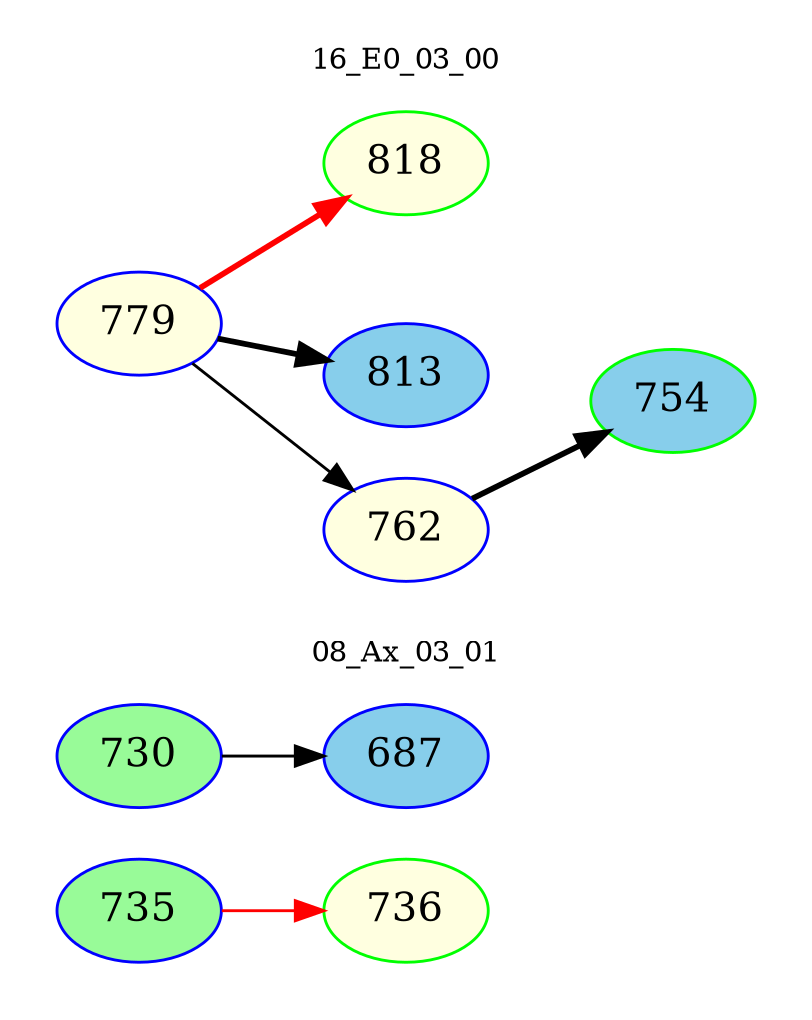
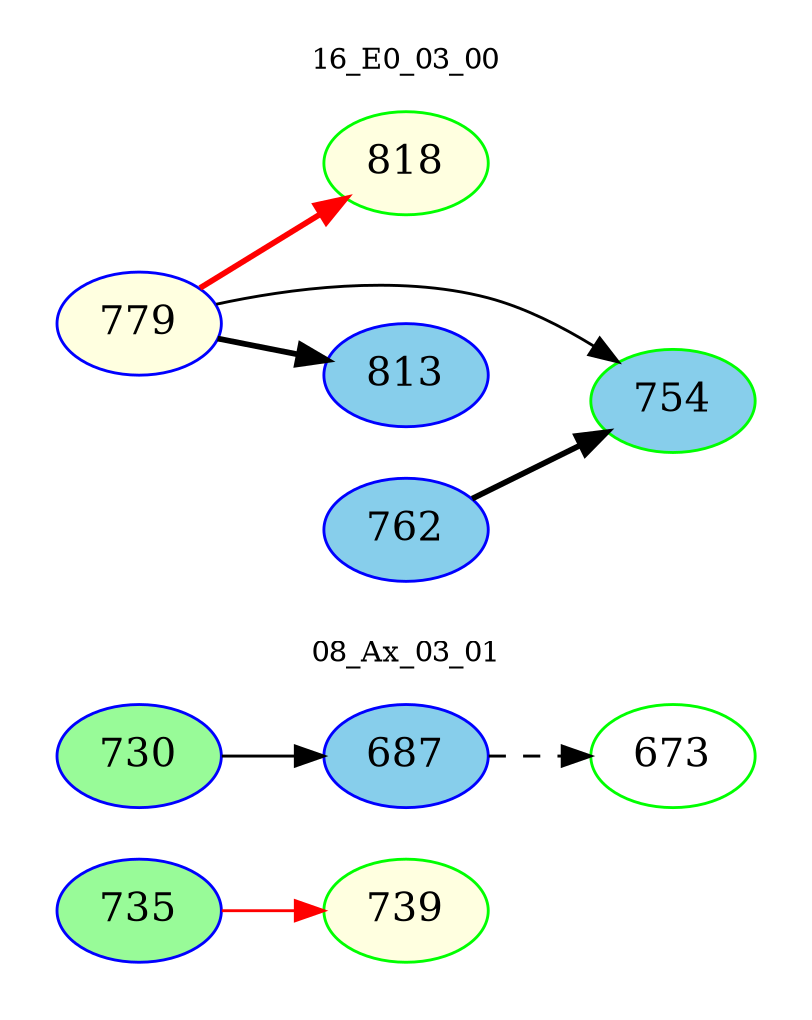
edge "779" -> "762": now "779" -> "754"
node "762": fillcolor lightyellow -> skyblue
node "673": added
node "736": label "736" -> "739"
